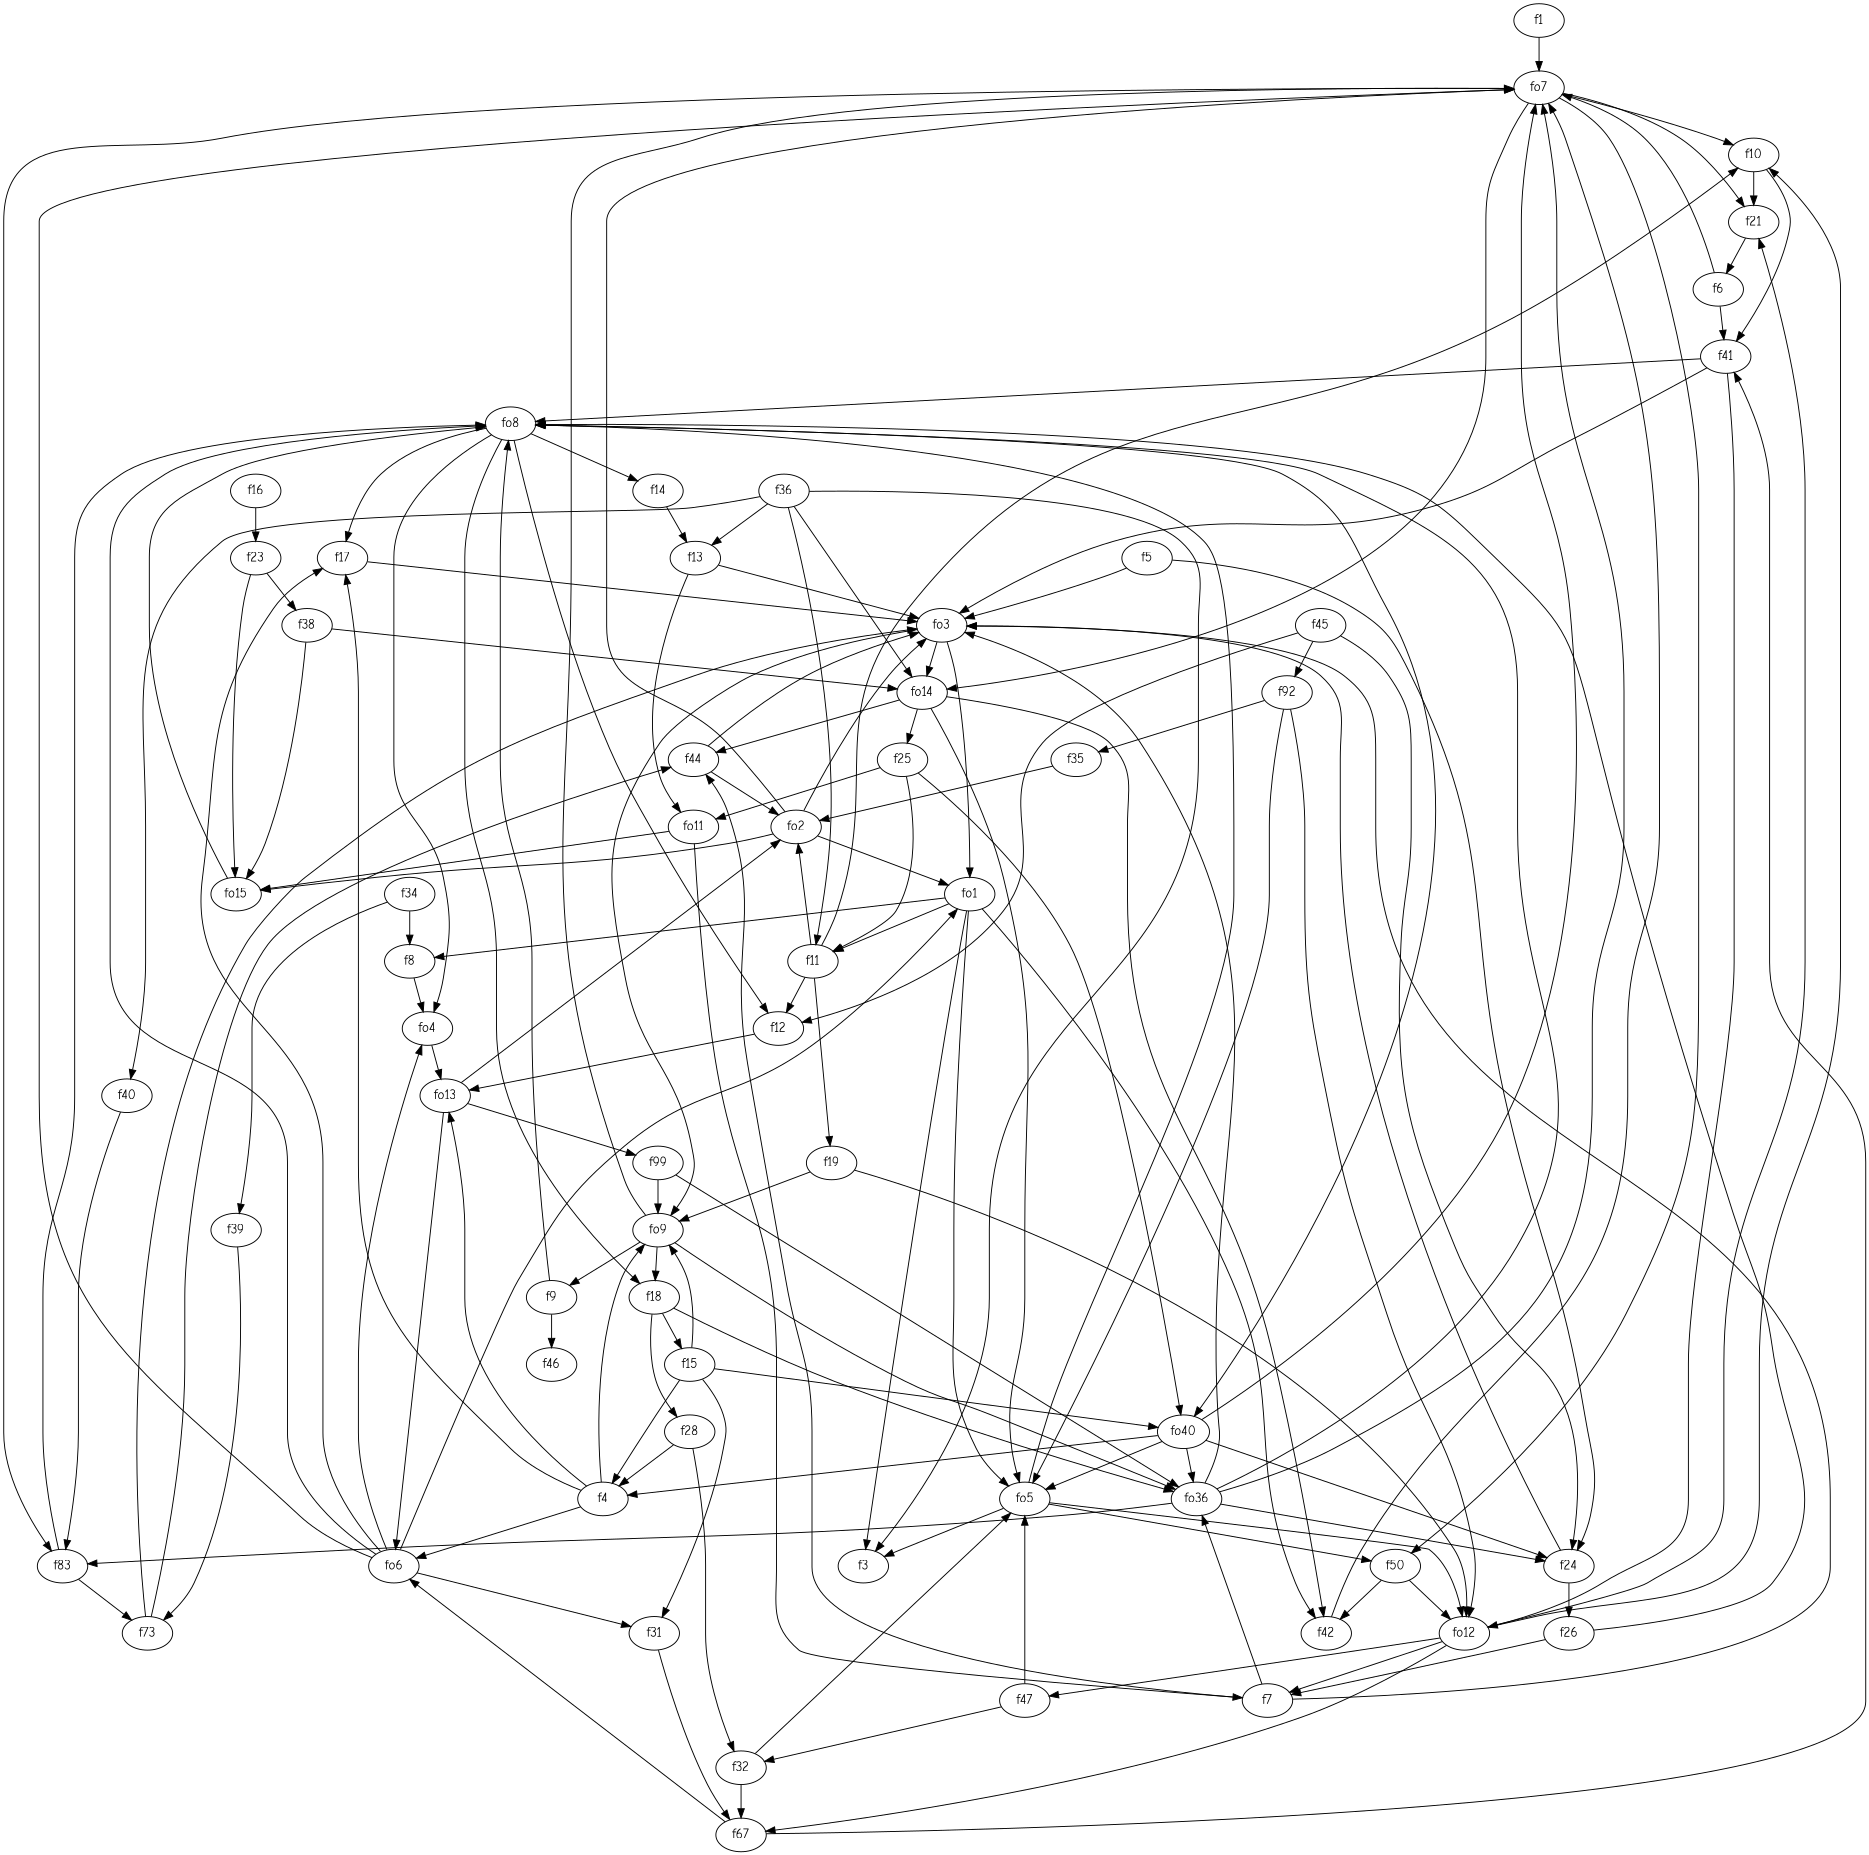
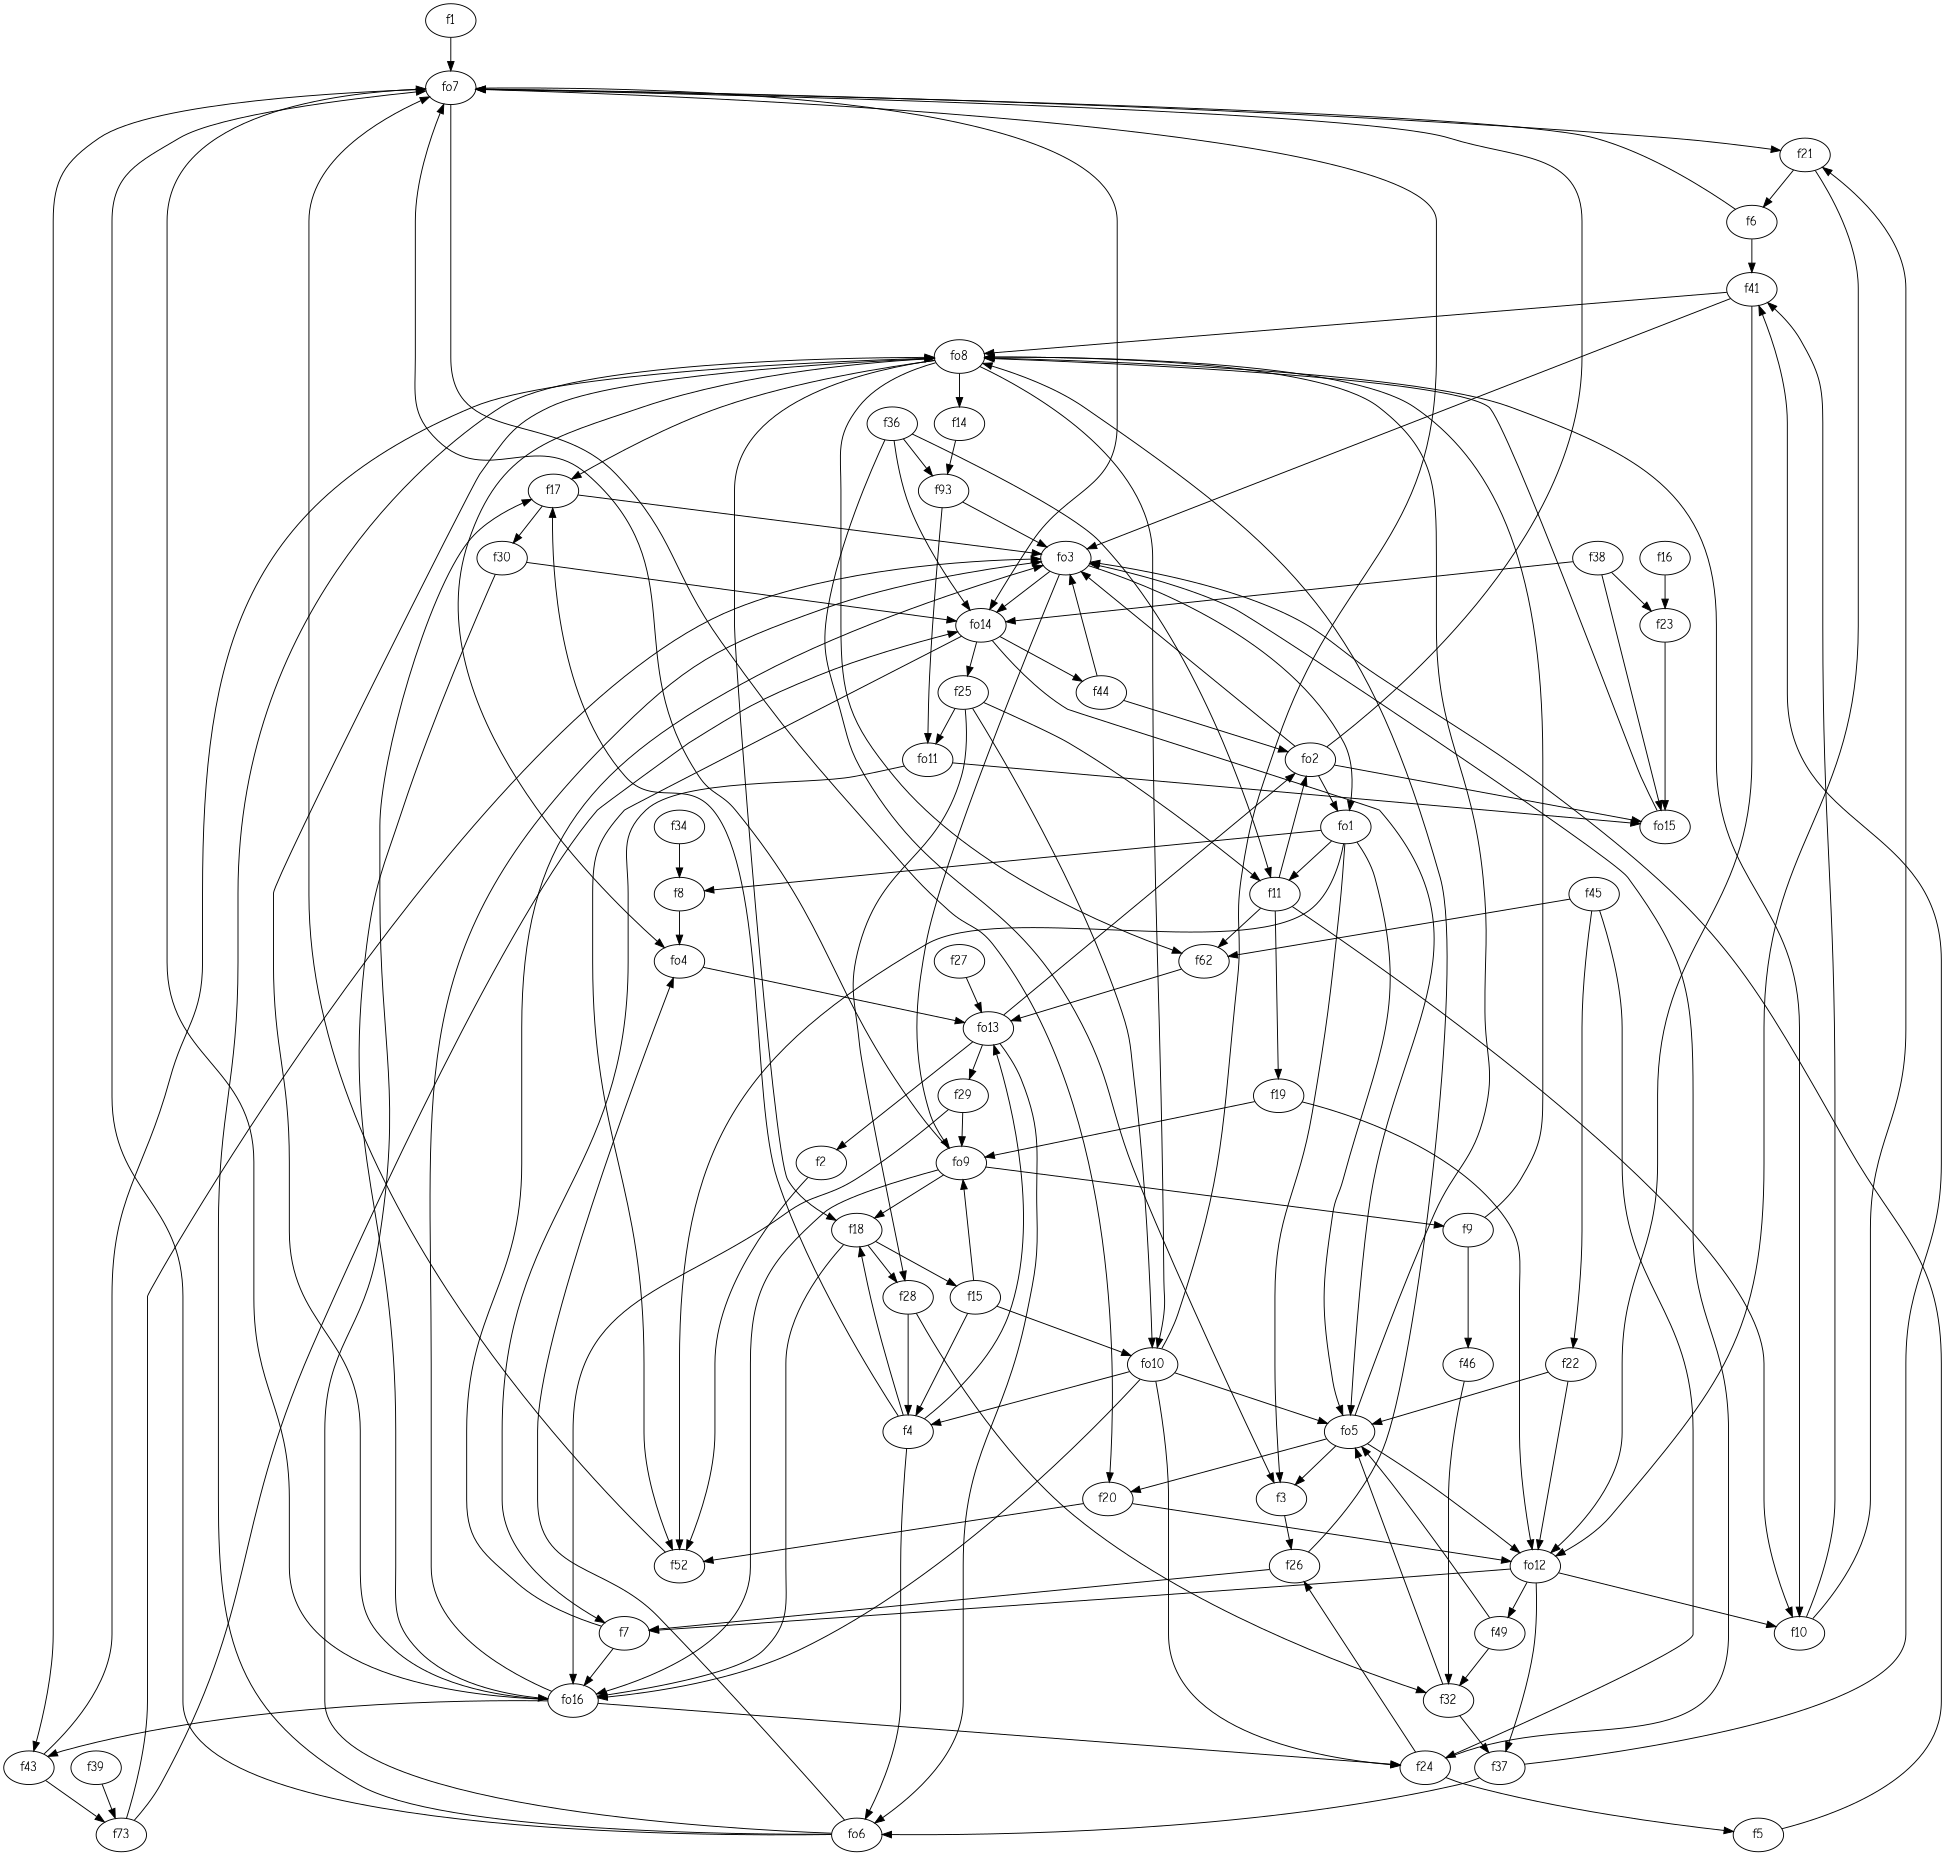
edge "fo7" -> "f10": now "fo8" -> "f10"
node "f30": added
node "f13": label "f13" -> "f93"
edge "f23" -> "f38": reversed
node "f92": label "f92" -> "f22"
node "f35": removed
node "f27": added
edge "f5" -> "f24": reversed
edge "f25" -> "f28": added
edge "fo12" -> "f21": reversed
edge "f34" -> "f39": removed
node "f12": label "f12" -> "f62"
edge "f73" -> "f44": now "f73" -> "fo14"
node "f40": removed
node "f99": label "f99" -> "f29"
node "f2": added
edge "fo6" -> "fo1": removed
edge "f4" -> "fo9": now "f4" -> "f18"
edge "f7" -> "f44": removed
node "fo40": label "fo40" -> "fo10"
node "fo36": label "fo36" -> "fo16"
edge "f46" -> "f32": added
edge "f3" -> "f26": added
node "f83": label "f83" -> "f43"
node "f50": label "f50" -> "f20"
node "f31": removed
node "f42": label "f42" -> "f52"
node "f47": label "f47" -> "f49"
node "f67": label "f67" -> "f37"
